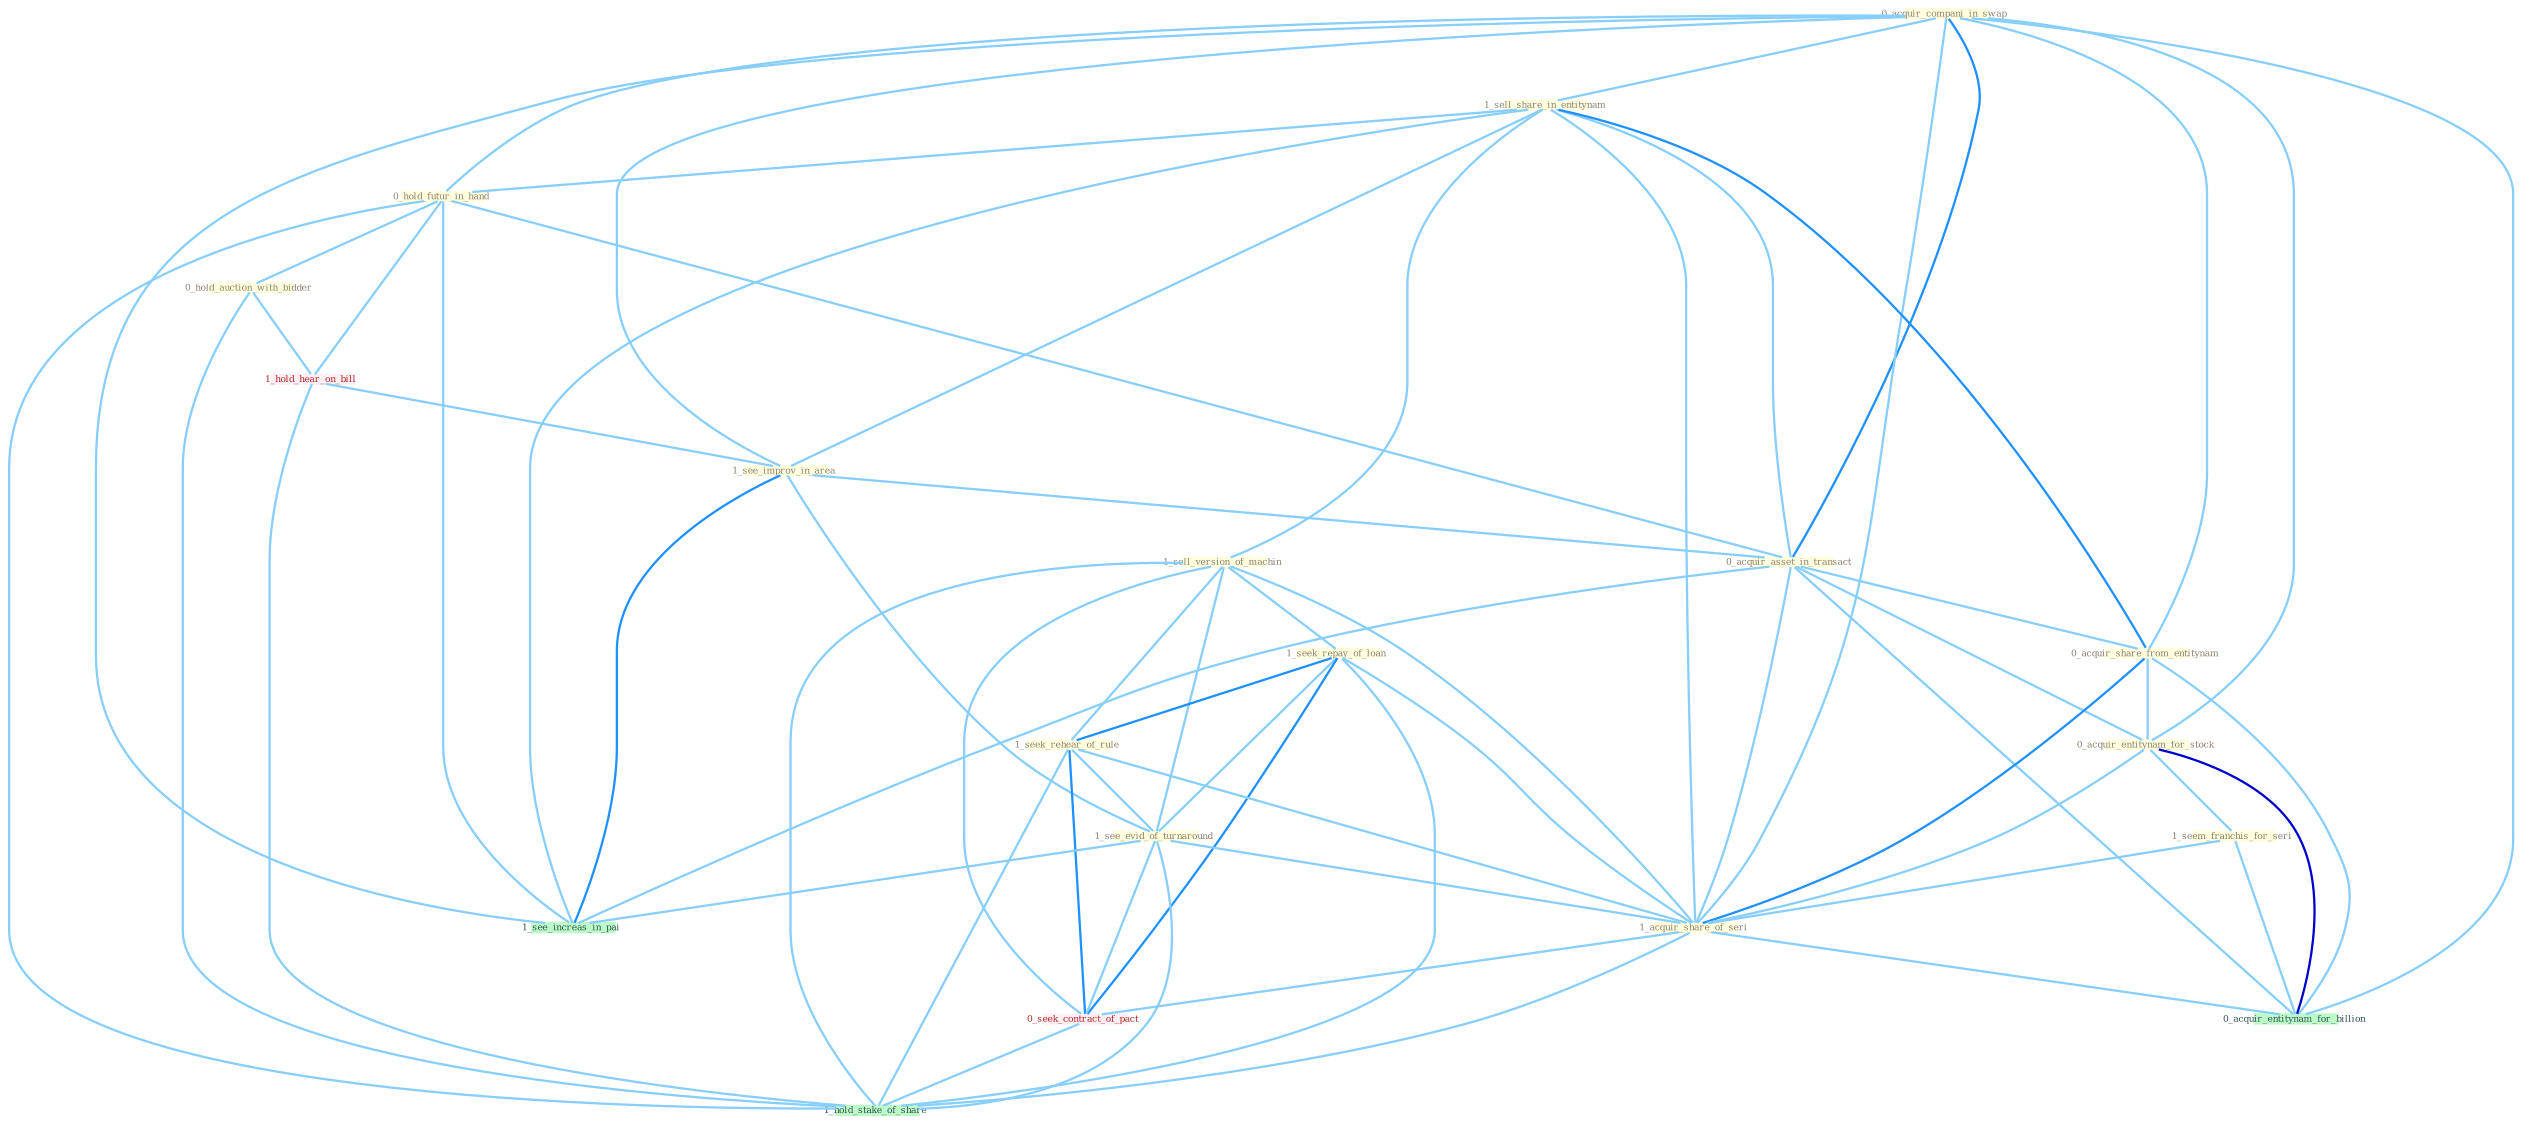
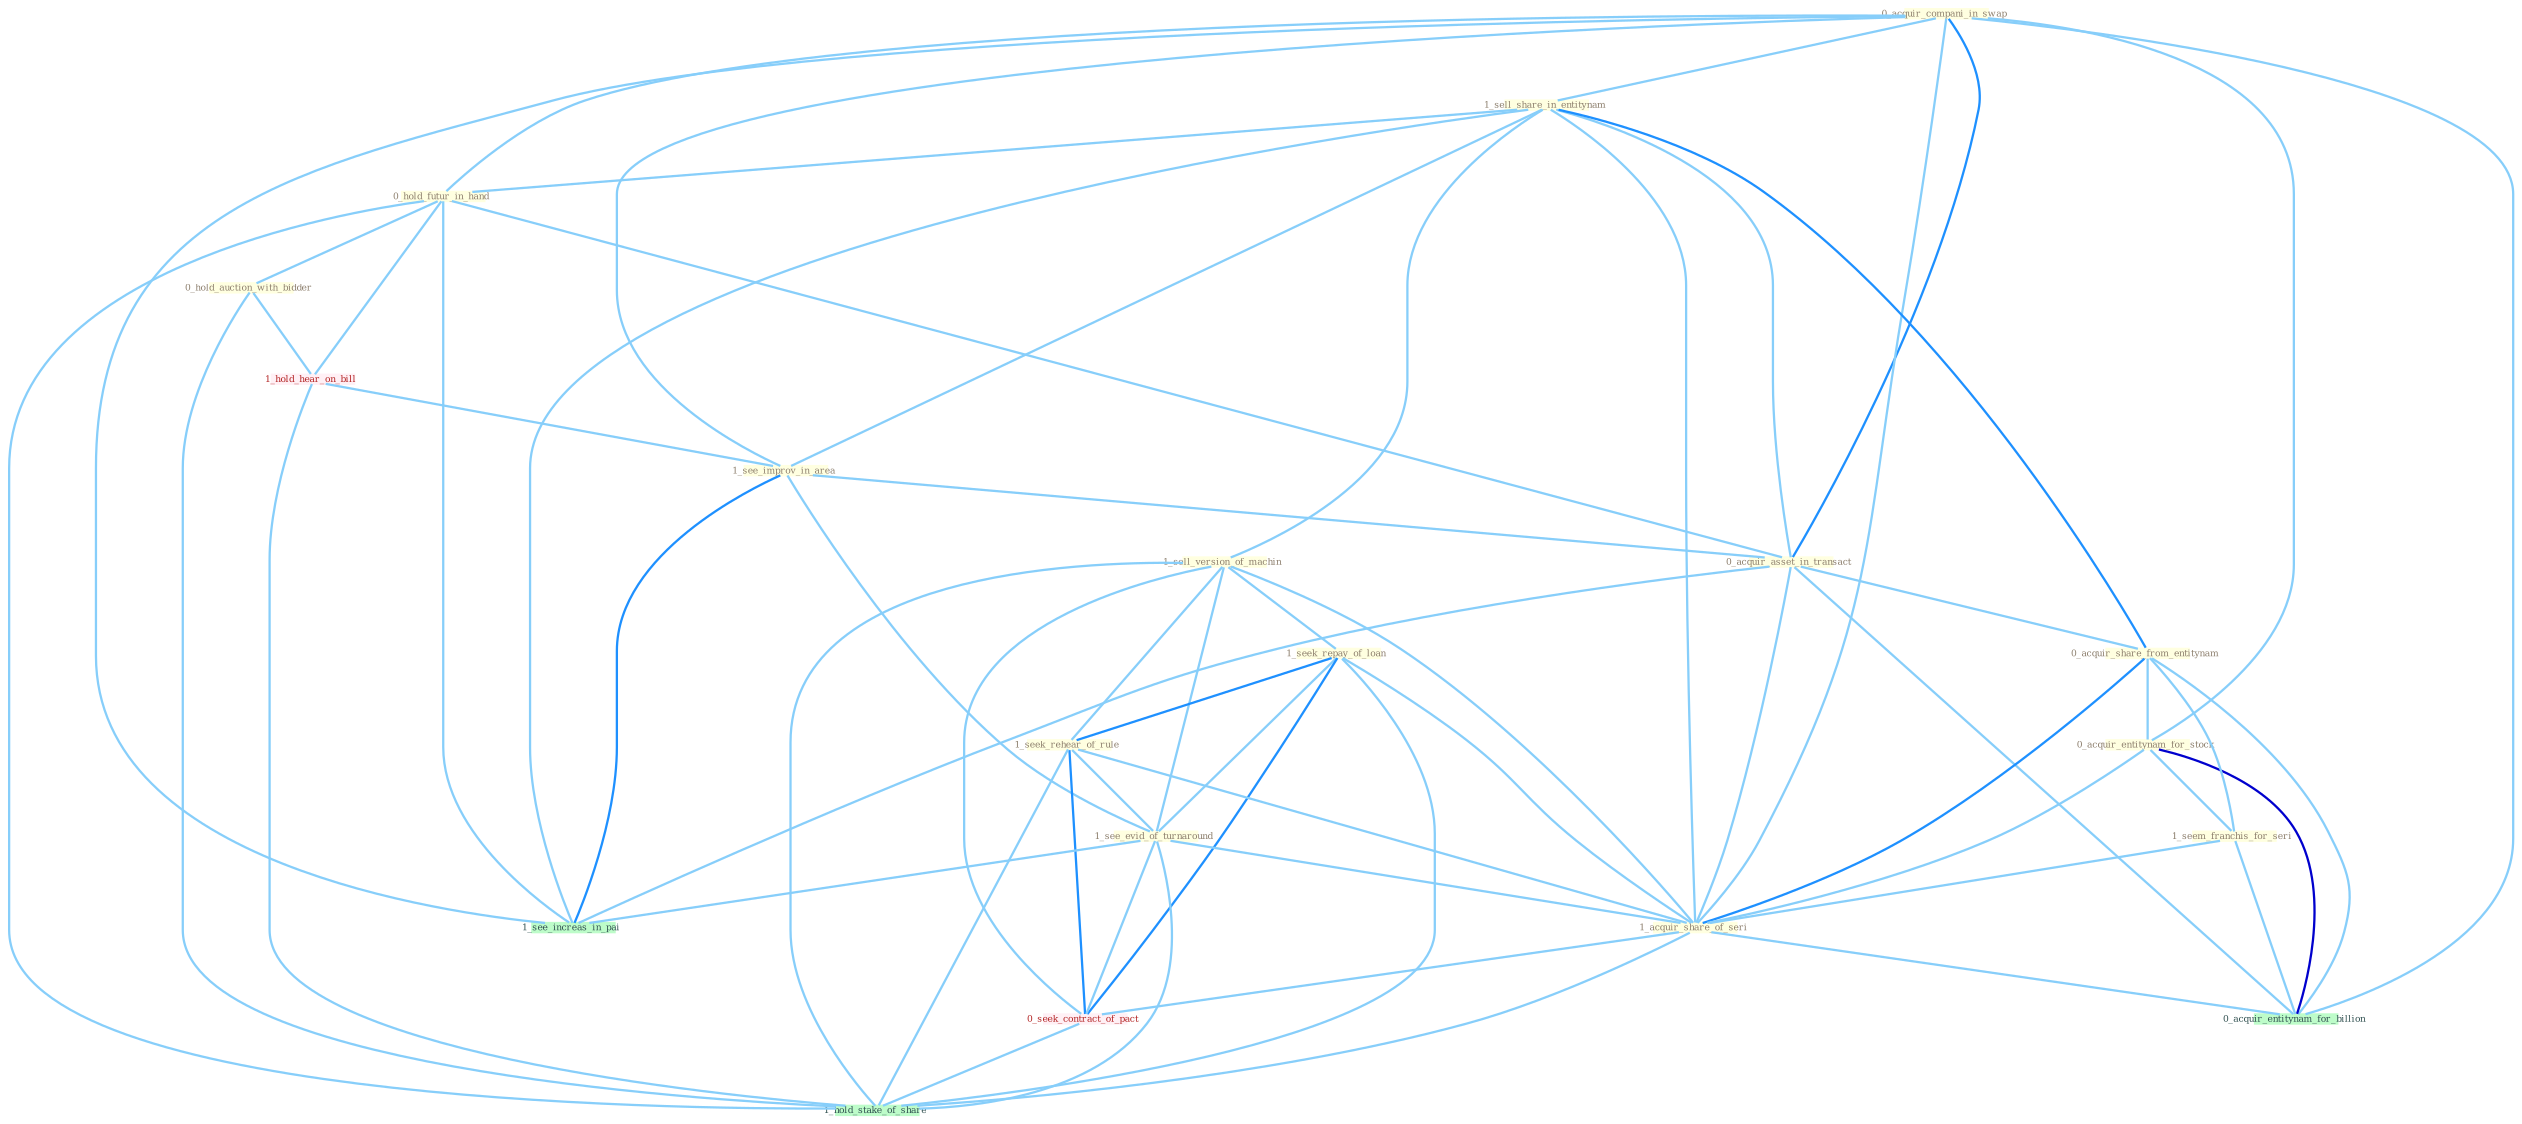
edge "0_acquir_compani_in_swap" -- "0_acquir_share_from_entitynam": now "1_seem_franchis_for_seri" -- "0_acquir_share_from_entitynam"
edge "0_acquir_asset_in_transact" -- "0_acquir_entitynam_for_stock": removed
